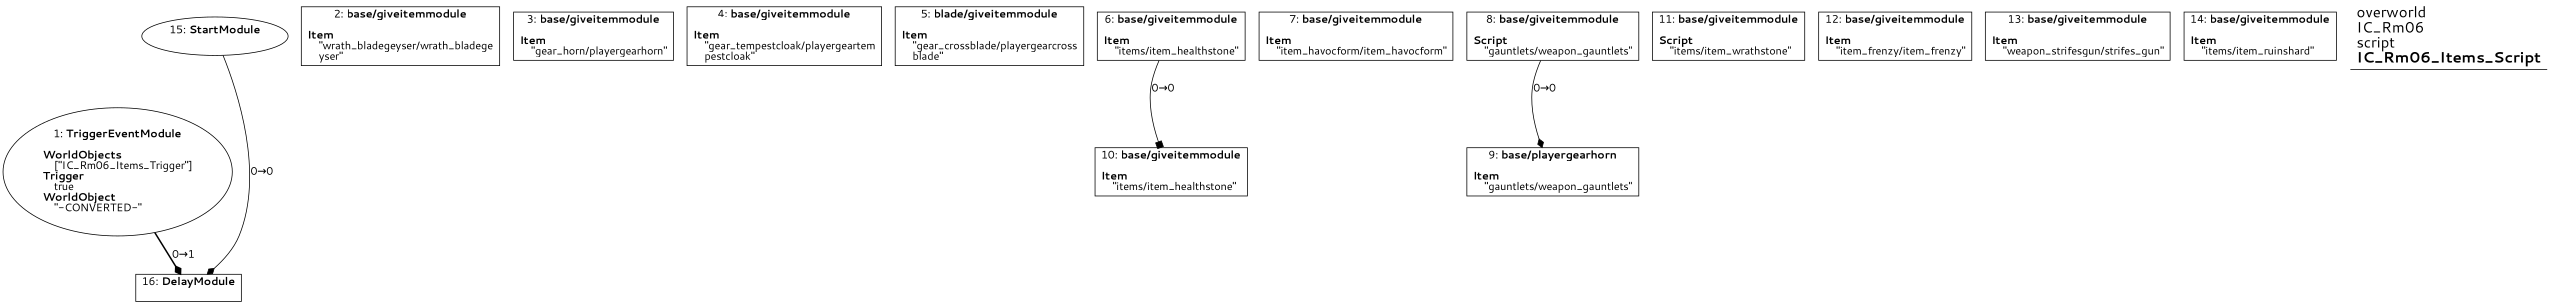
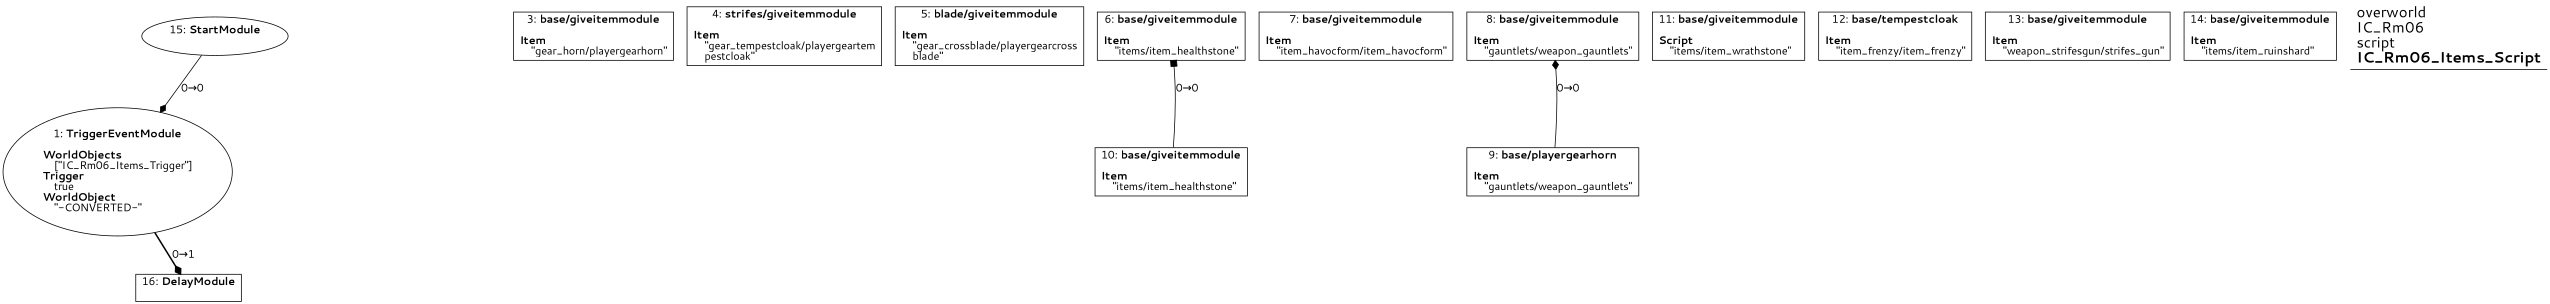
node "4:": text "base/giveitemmodule" -> "strifes/giveitemmodule"
node "12:": text "base/giveitemmodule" -> "base/tempestcloak"
node "2:": removed
node "8:": text "Script" -> "Item"
edge "8:" -> "9:": reversed
edge "6:" -> "10:": reversed
edge "15:" -> "16:": now "15:" -> "1:"
